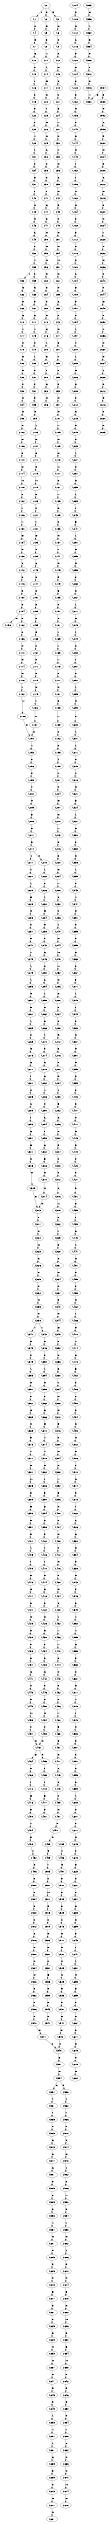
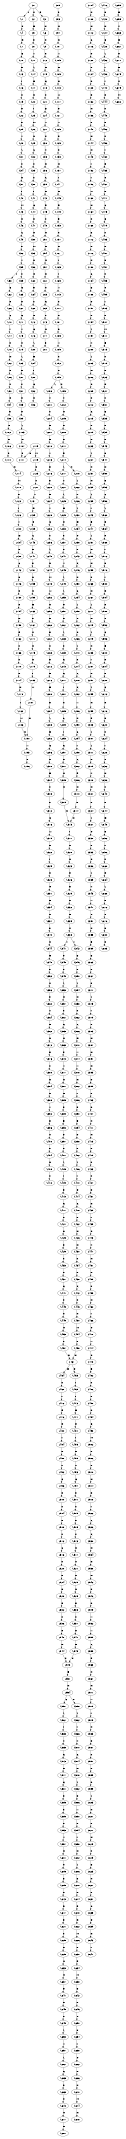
edge "S584" -> "S580": reversed
node "S85": removed
edge "S111" -> "S115": reversed
node "S550": added
edge "S154" -> "S162": now "S158" -> "S162"
edge "S196" -> "S199": now "S195" -> "S199"
node "S485": added
edge "S412" -> "S416": removed, label "K"
node "S651": removed
